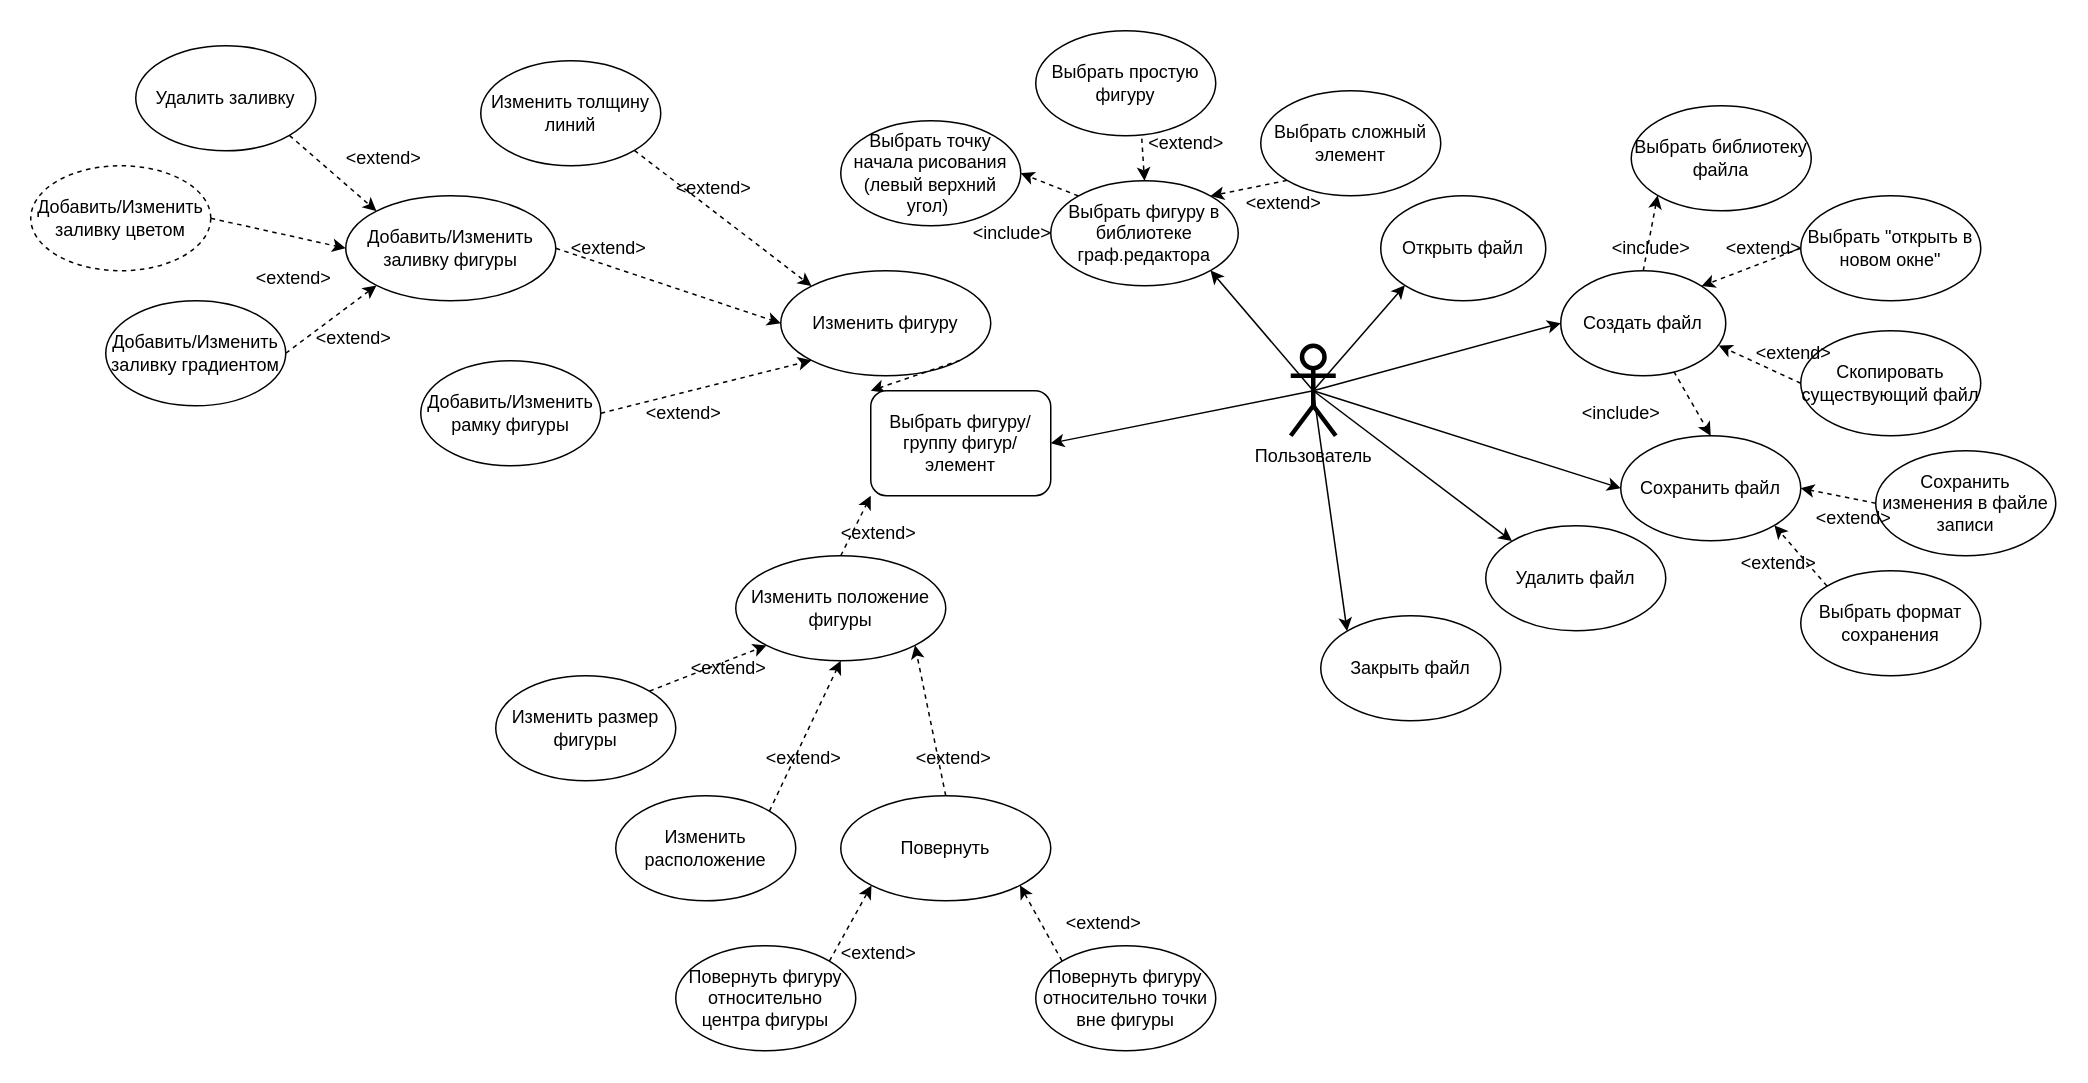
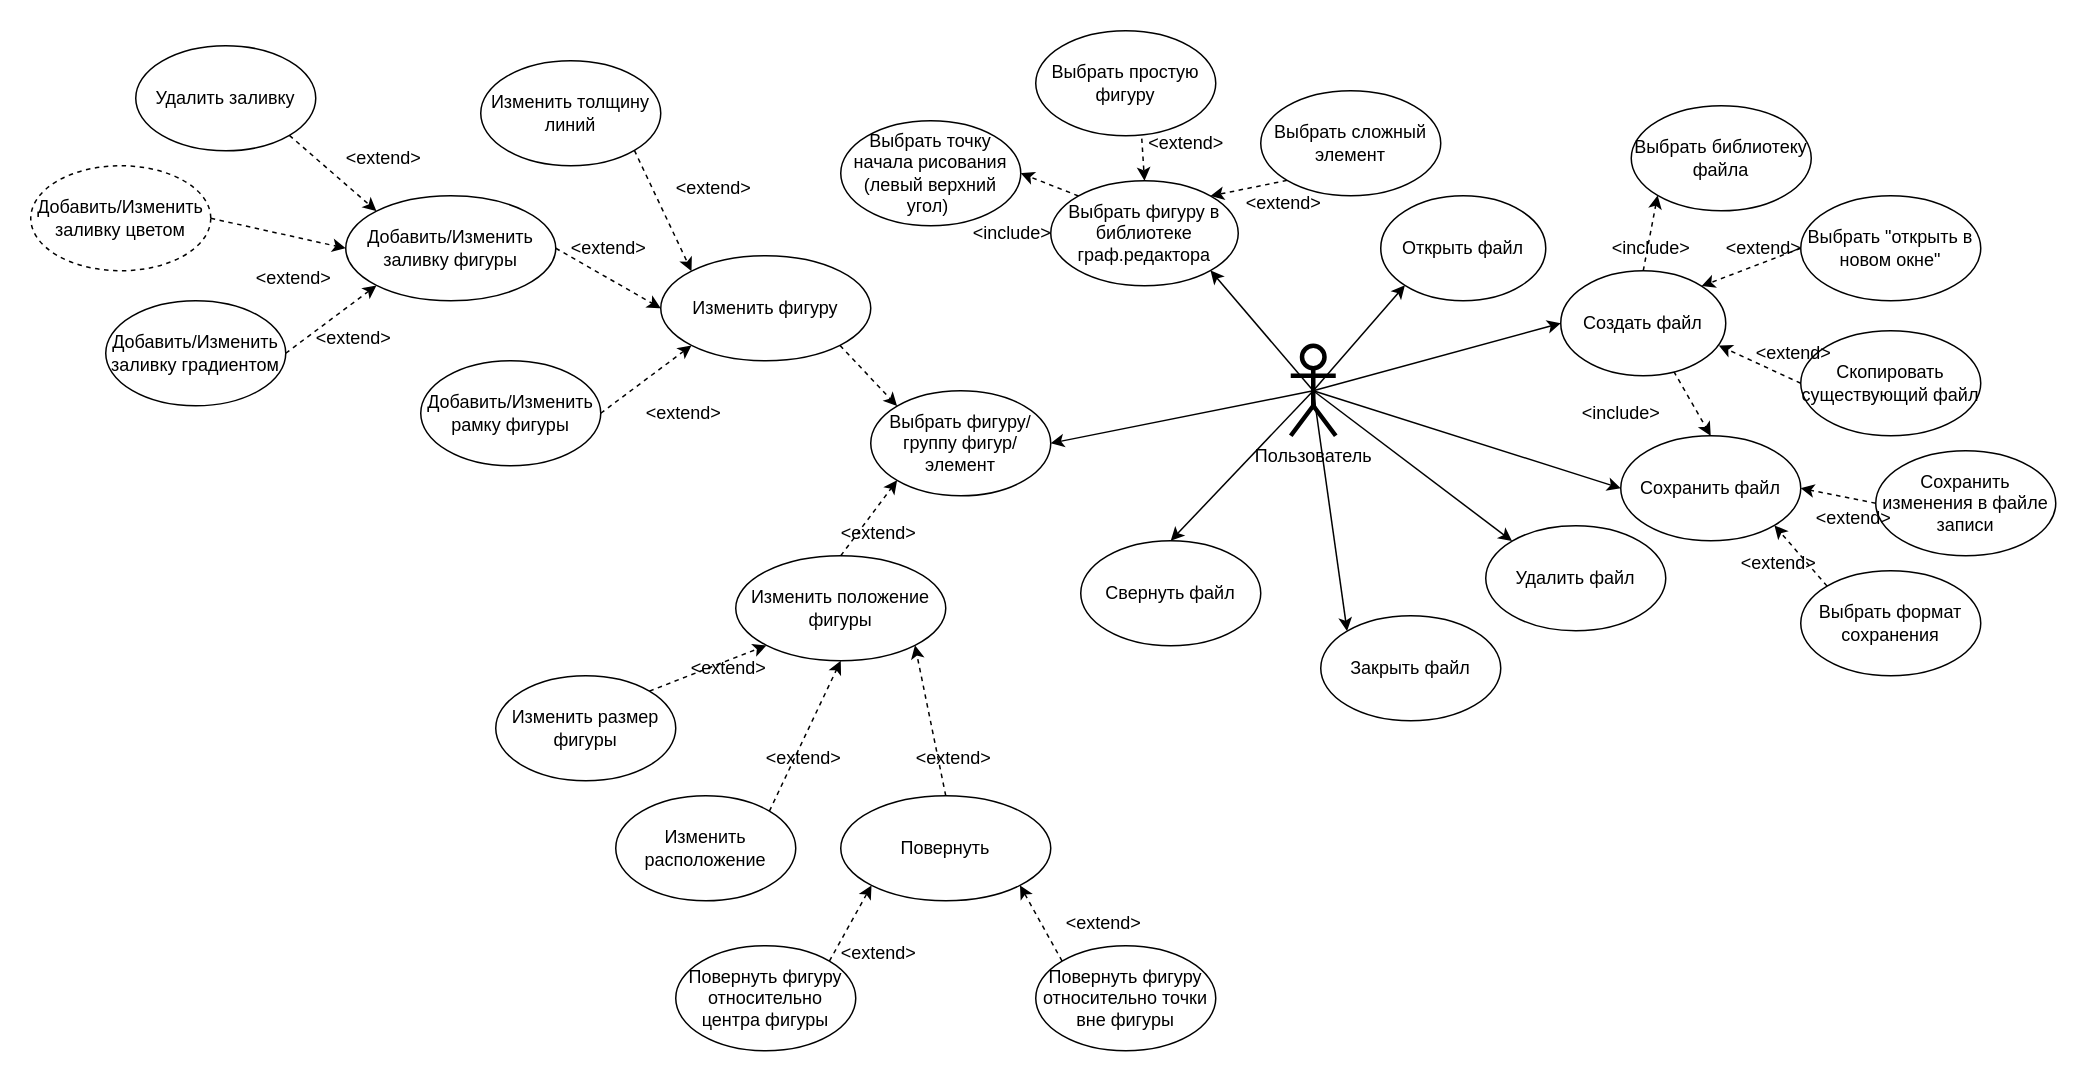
node "Изменить фигуру": moved (886, 323) -> (766, 308)
node "Выбрать фигуру/группу фигур/элемент": shape rounded rectangle -> ellipse
edge "Пользователь" -> "Свернуть файл": added
node "Свернуть файл": added
